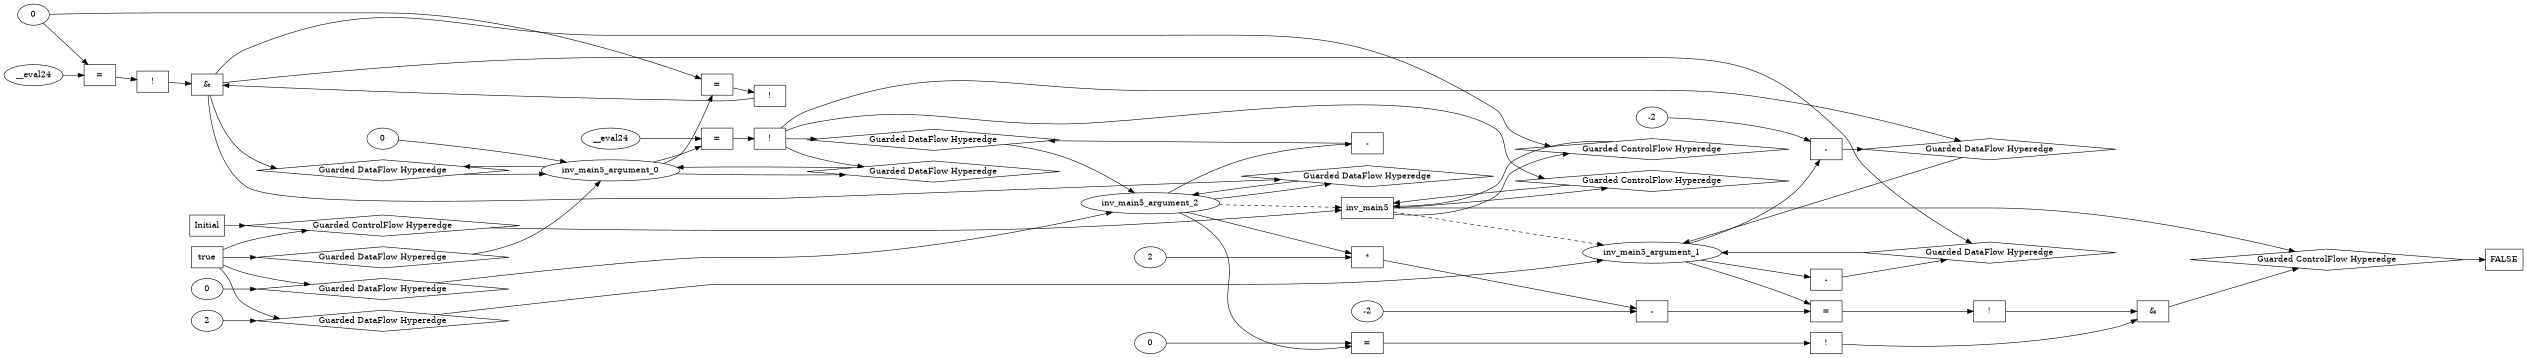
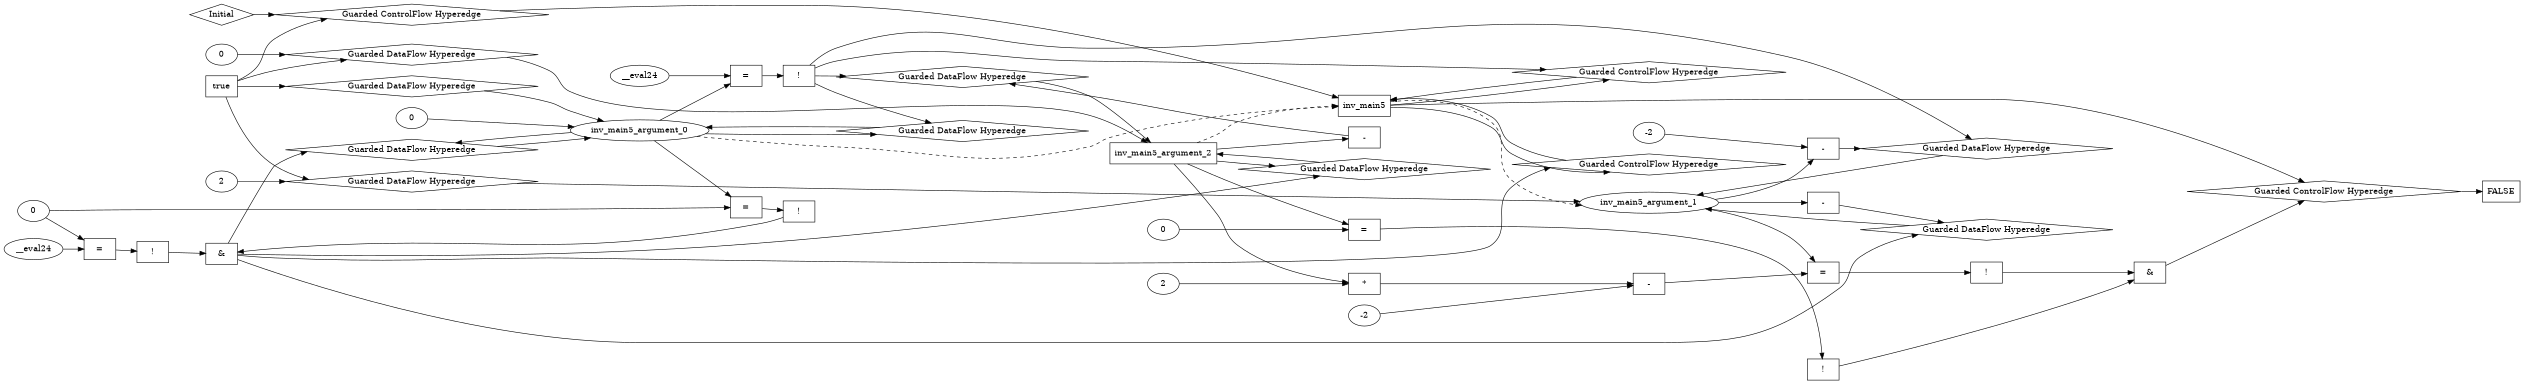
edge "inv_main5_argument_0" -> "inv_main5": added
node "inv_main5_argument_2": shape ellipse -> box
node "Initial": shape box -> diamond
